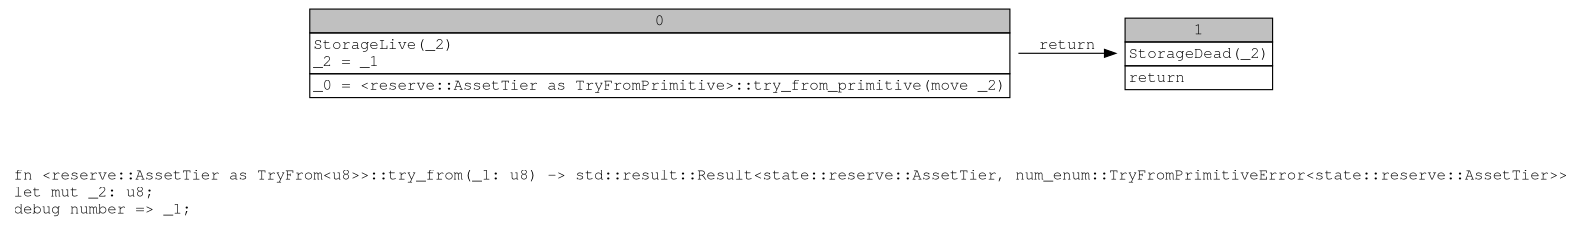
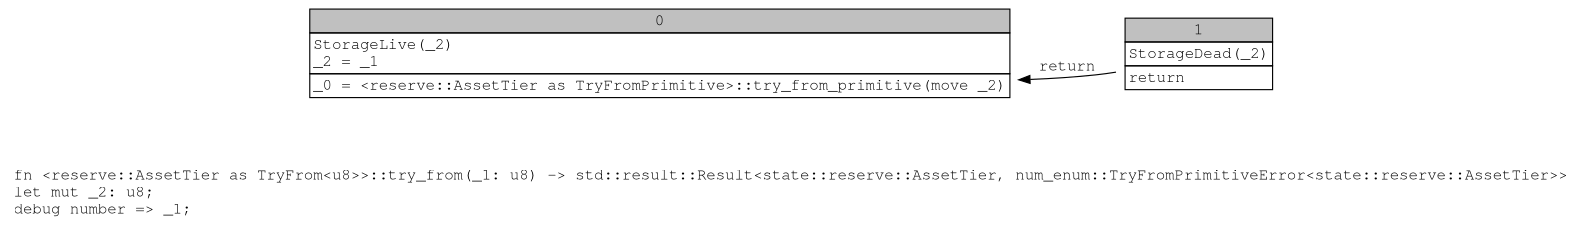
edge "0" -> "1": reversed
